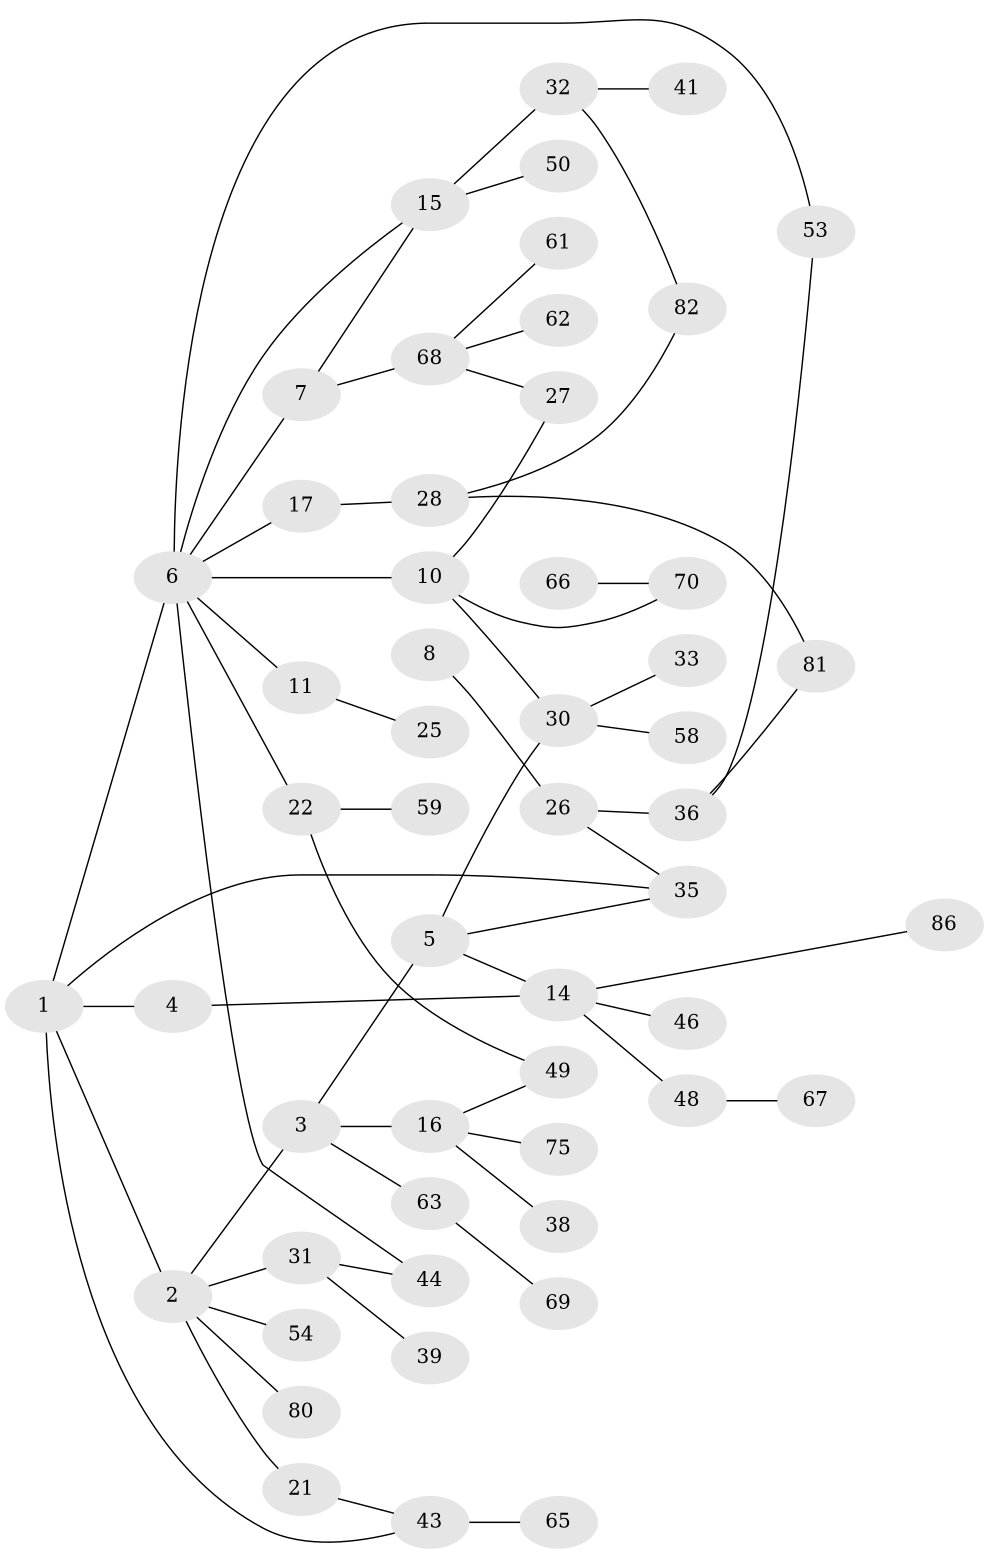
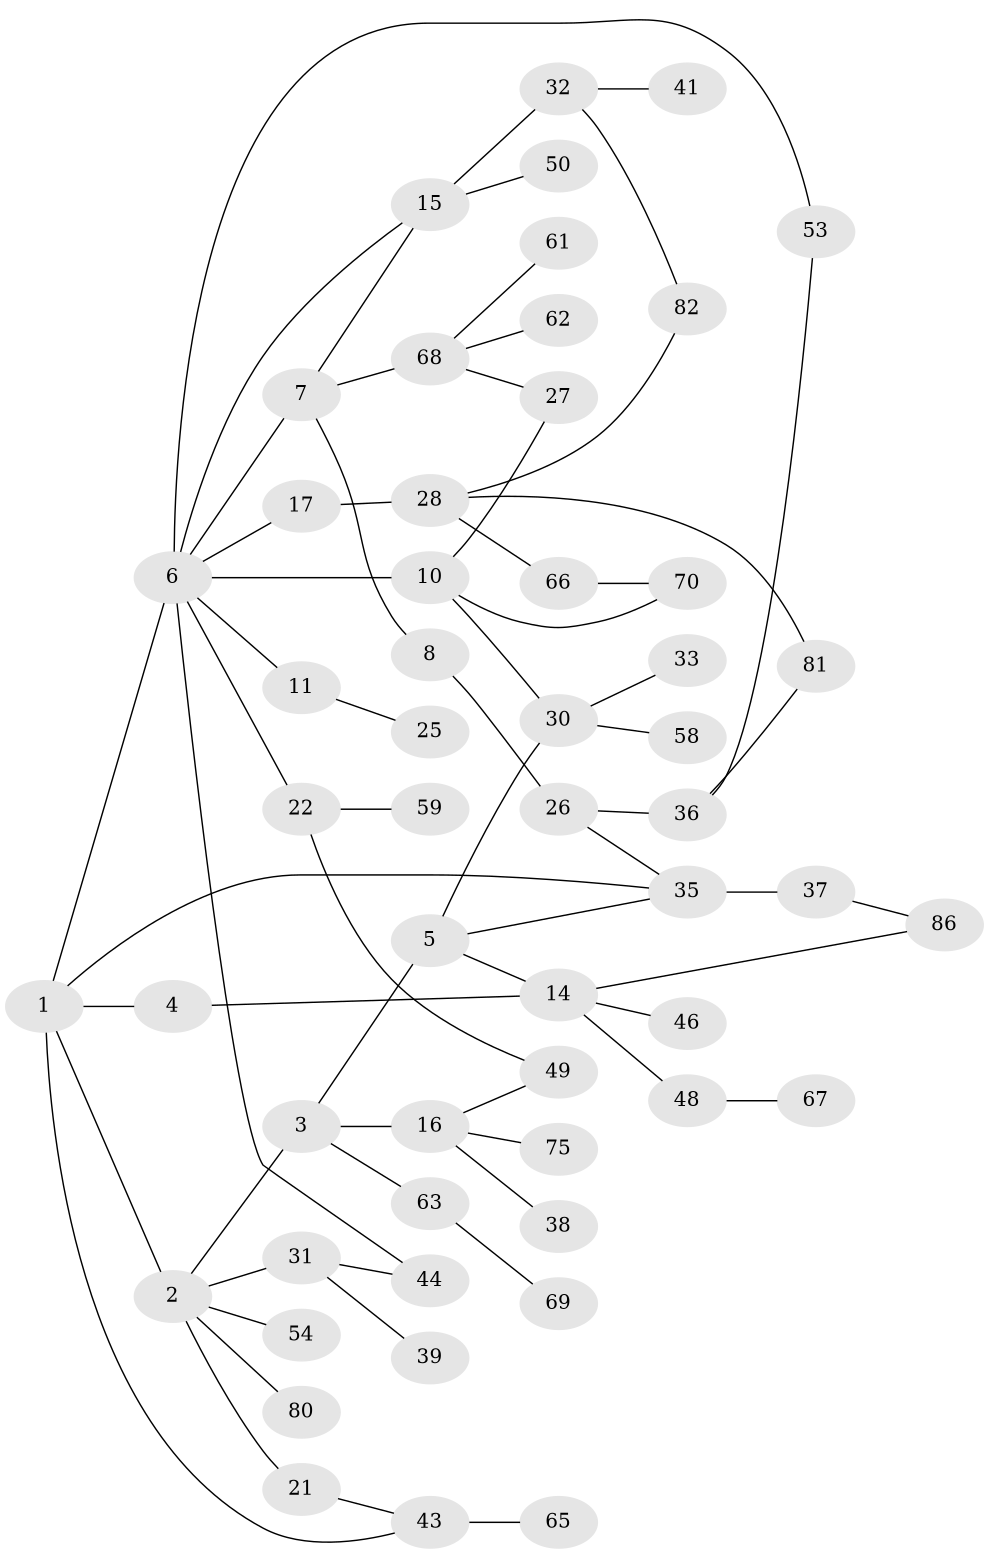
edge "7" -- "8": added
edge "28" -- "66": added
node "37": added
